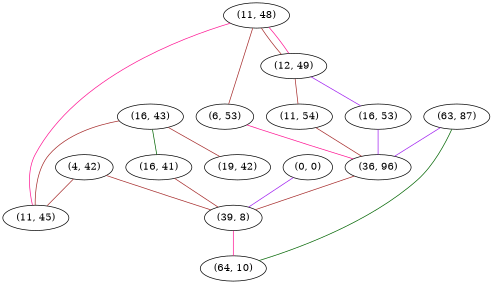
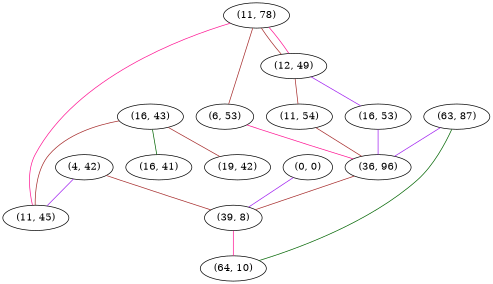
node "(11, 48)": label "(11, 48)" -> "(11, 78)"
edge "(4, 42)" -- "(11, 45)": color brown -> purple
edge "(16, 41)" -- "(39, 8)": removed
